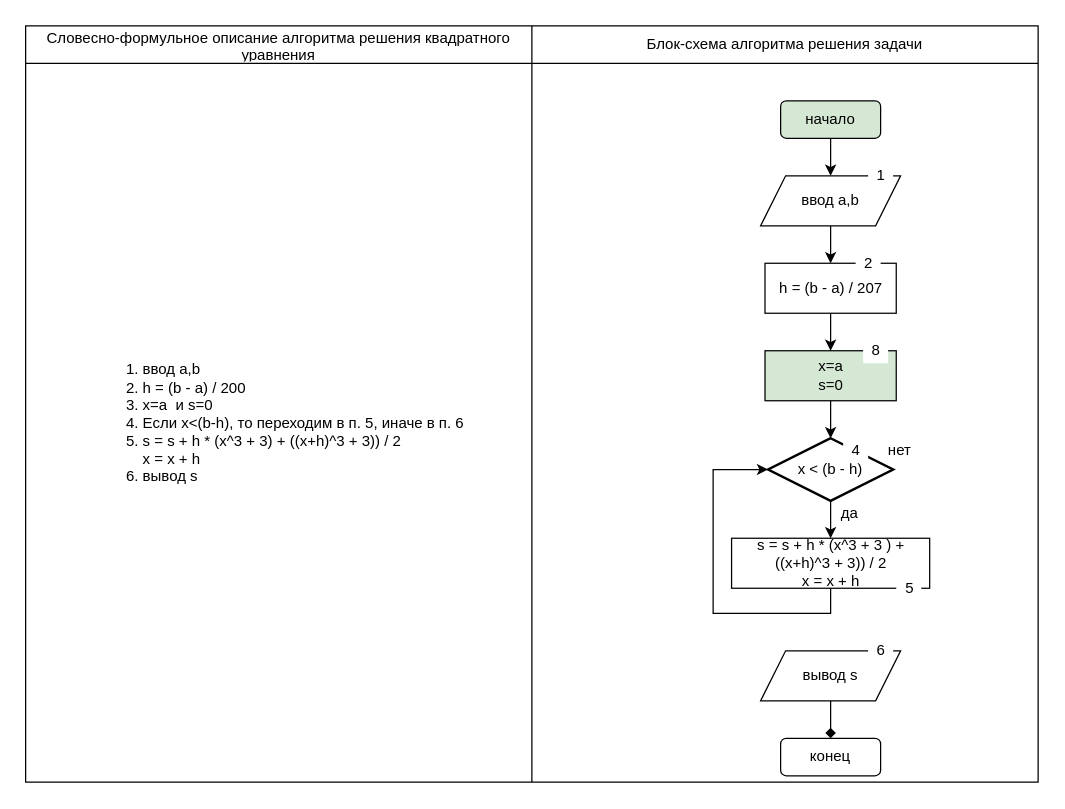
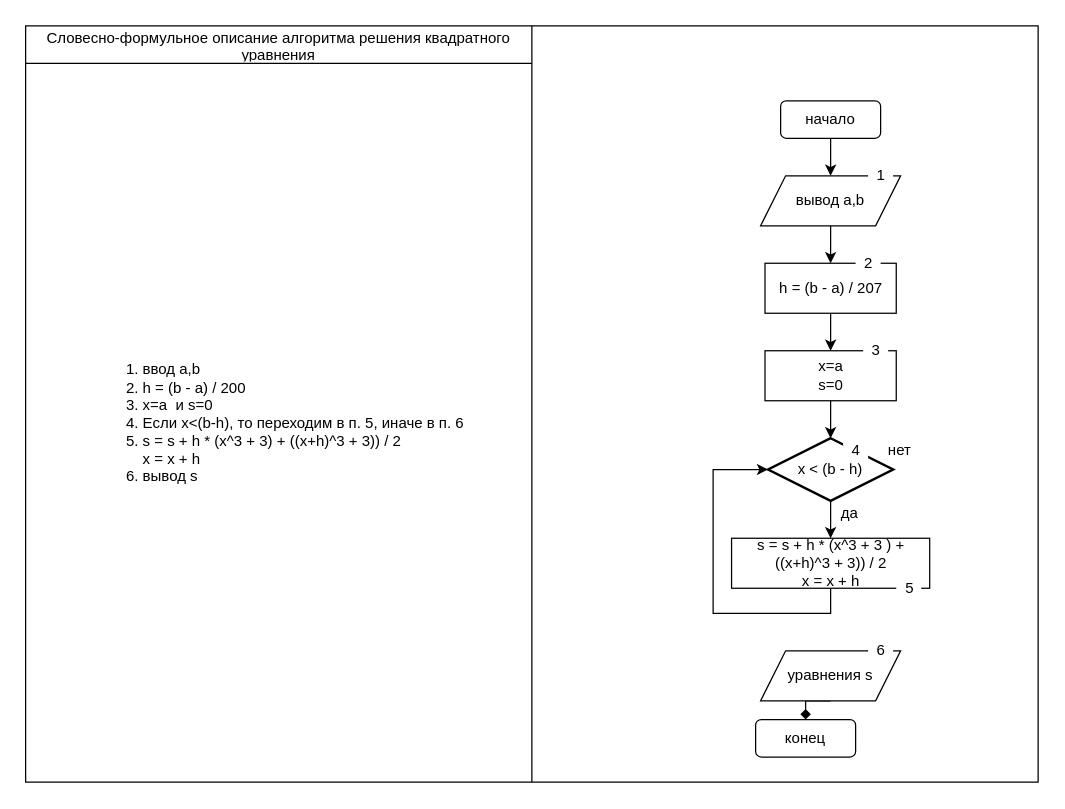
node "Блок-схема алгоритма решения задачи": removed
node "начало": fillcolor #d5e8d4 -> #ffffff
node "ввод a,b": label "ввод a,b" -> "вывод a,b"
node "8": label "8" -> "3"
node "x=a s=0": fillcolor #d5e8d4 -> #ffffff
node "вывод s": label "вывод s" -> "уравнения s"
node "конец": moved (831, 757) -> (806, 738)
